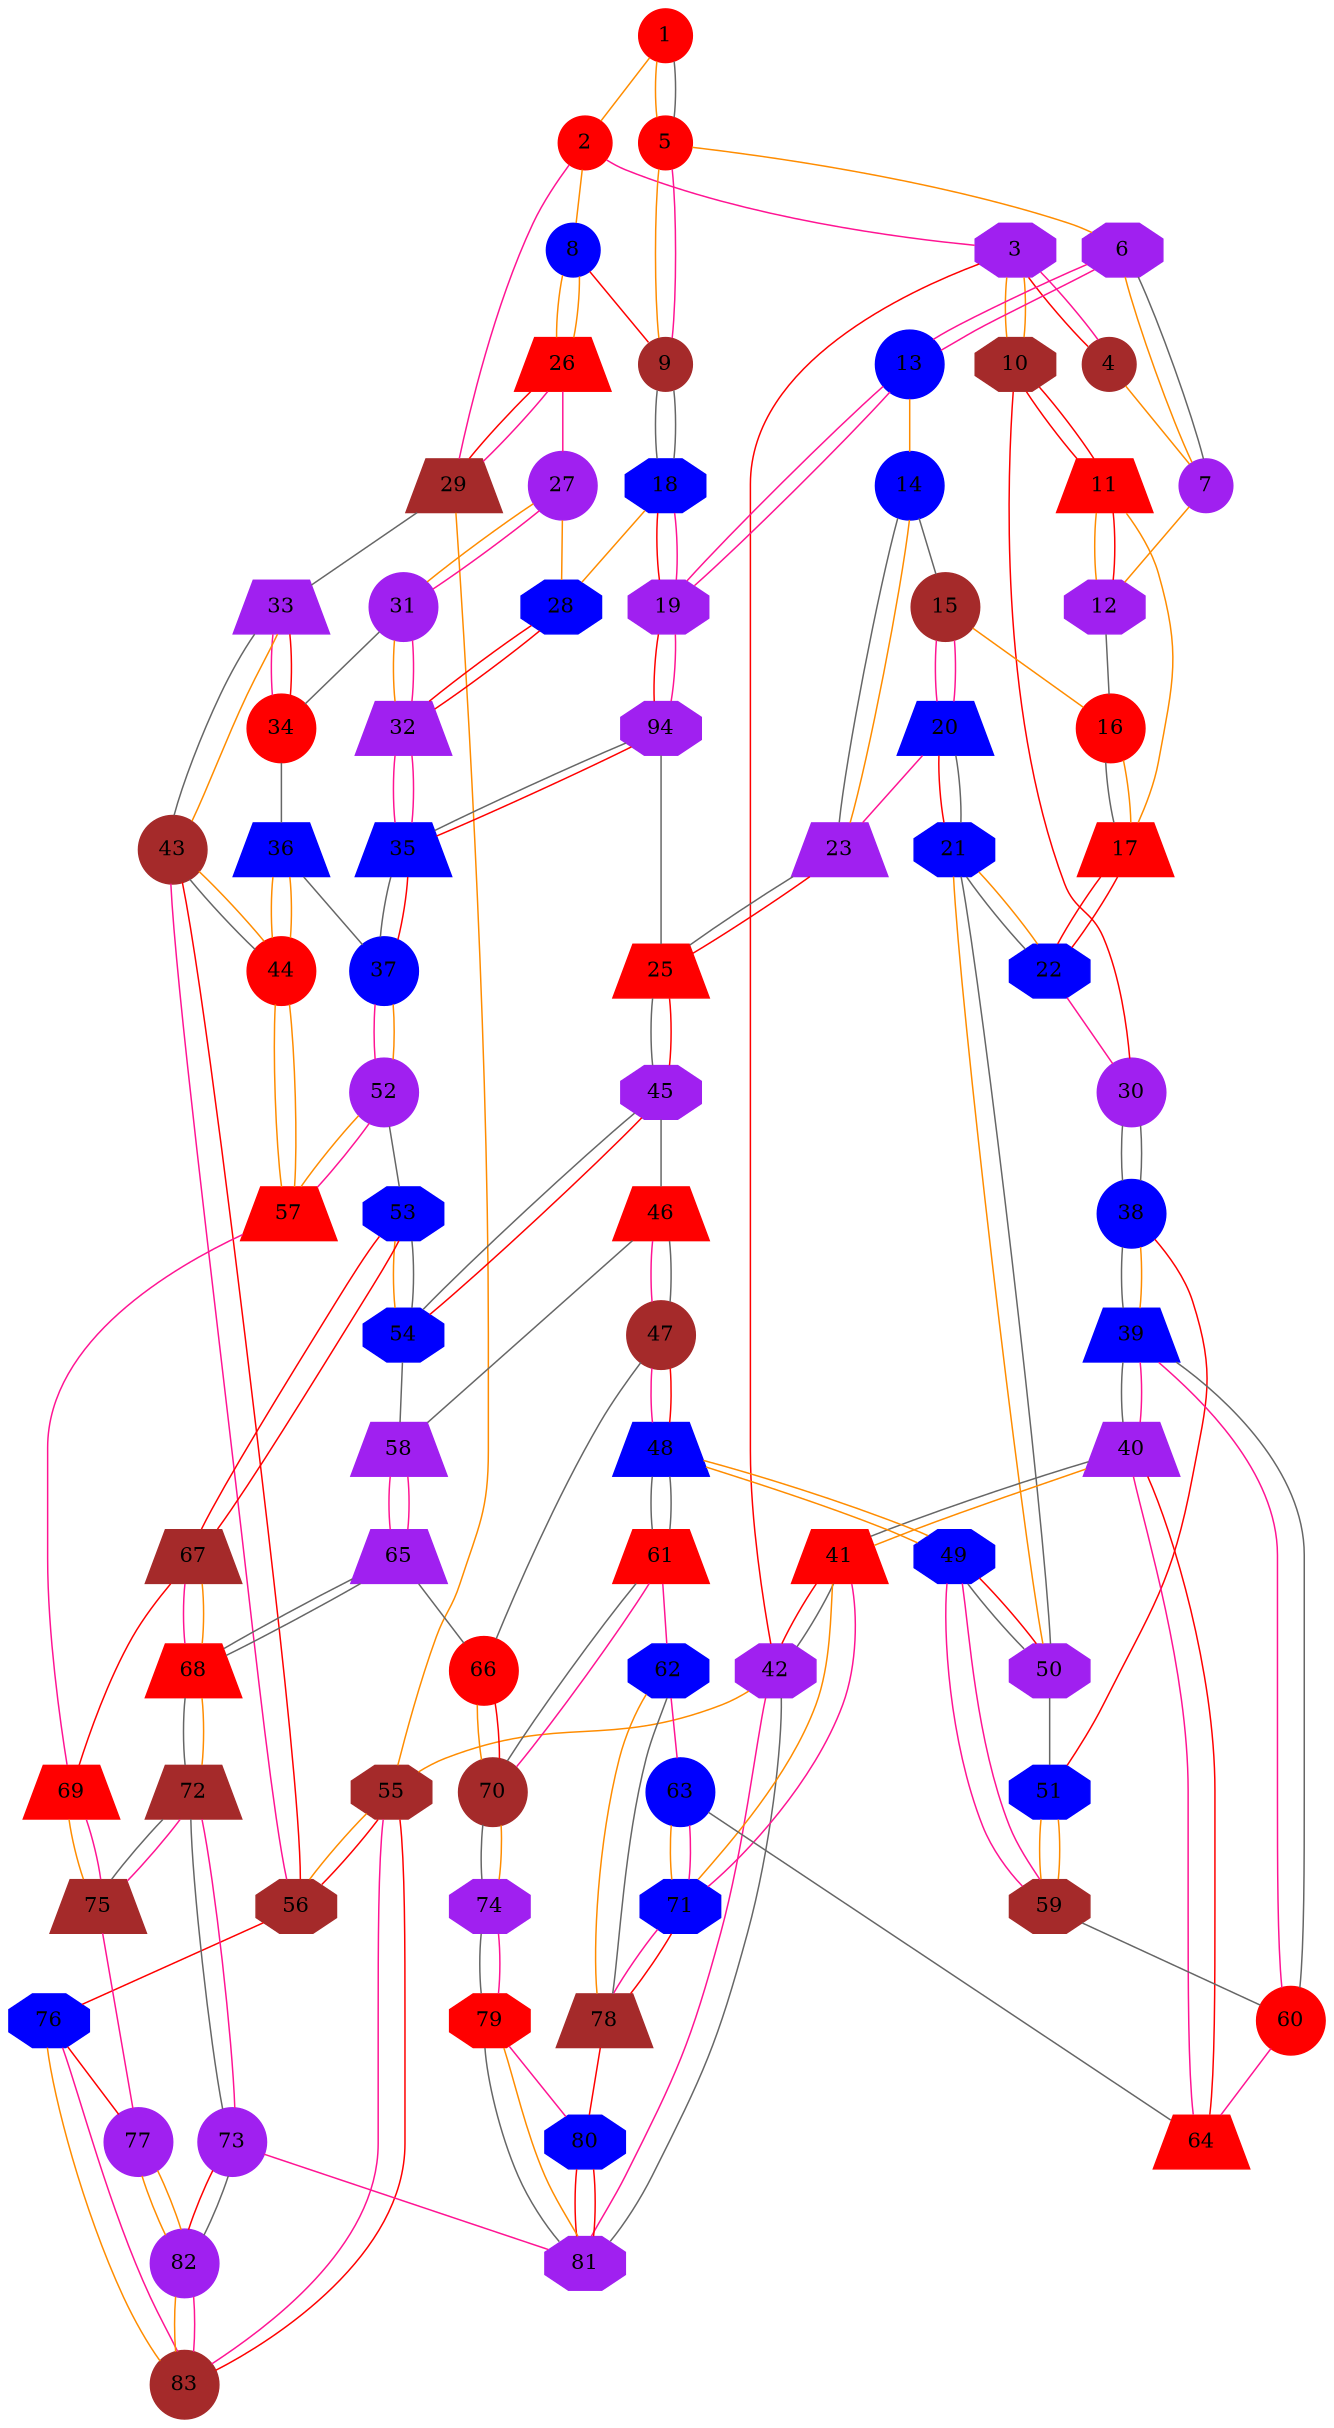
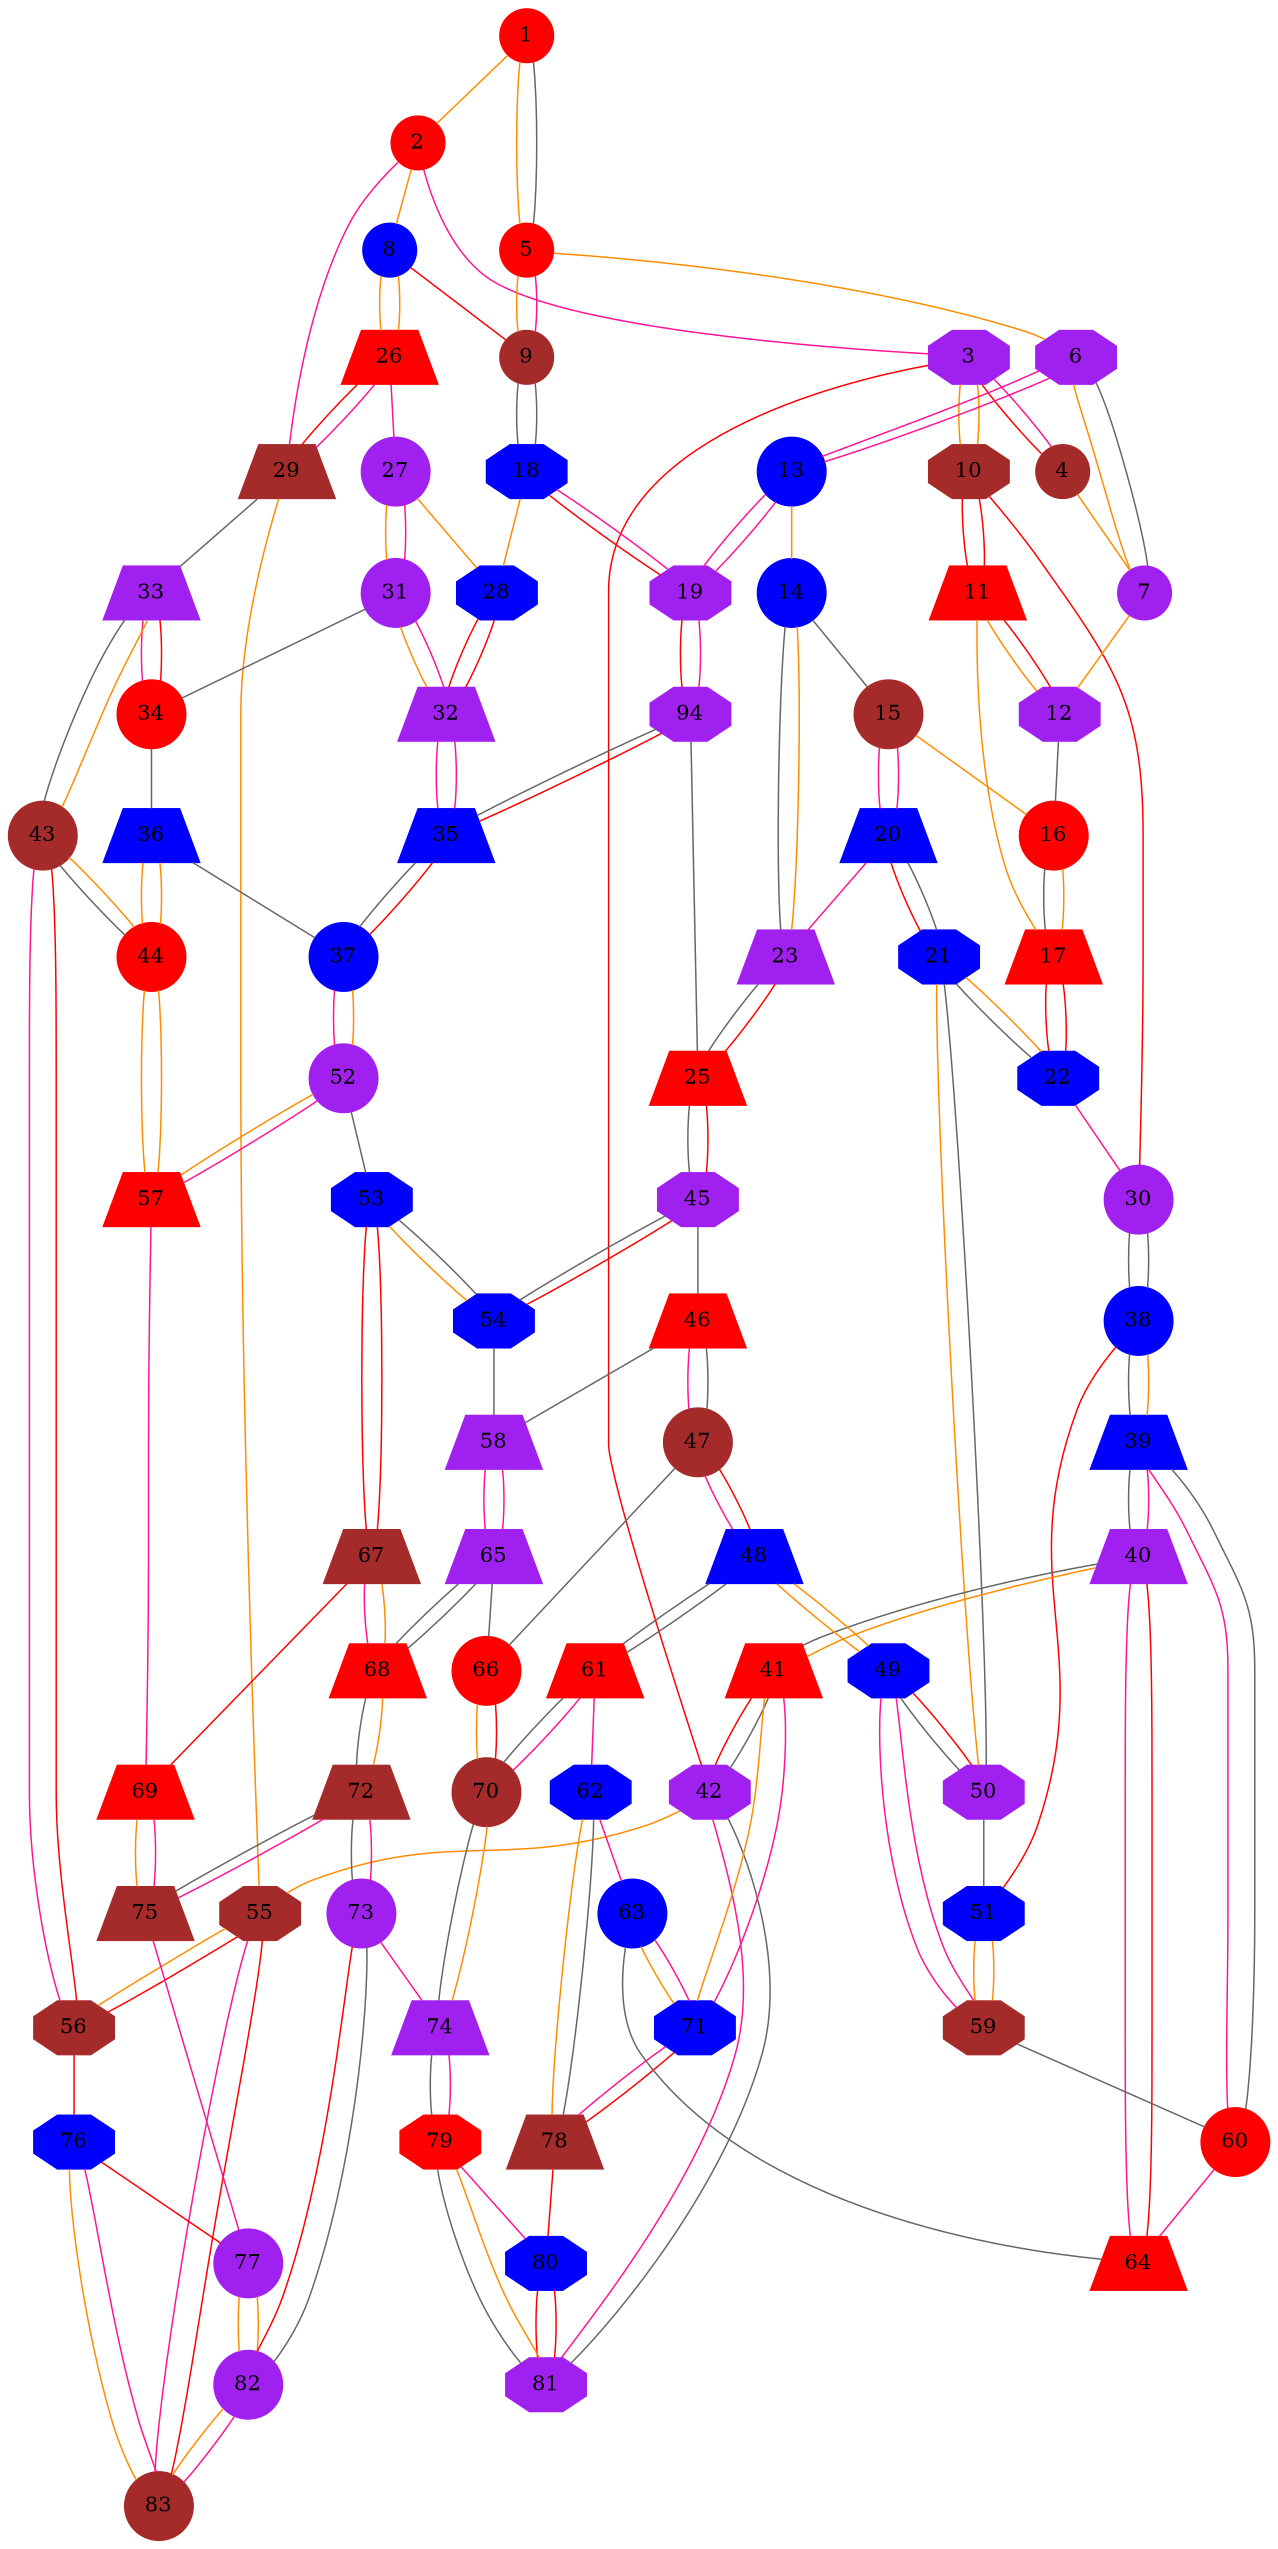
node "74": shape octagon -> trapezium
edge "73" -- "81": now "73" -- "74"
